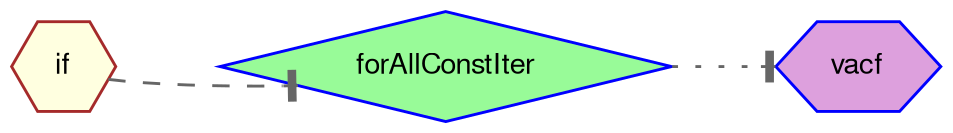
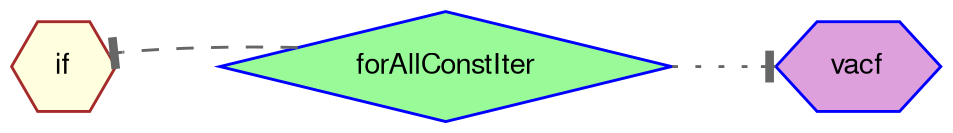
edge "if" -> "forAllConstIter": reversed
